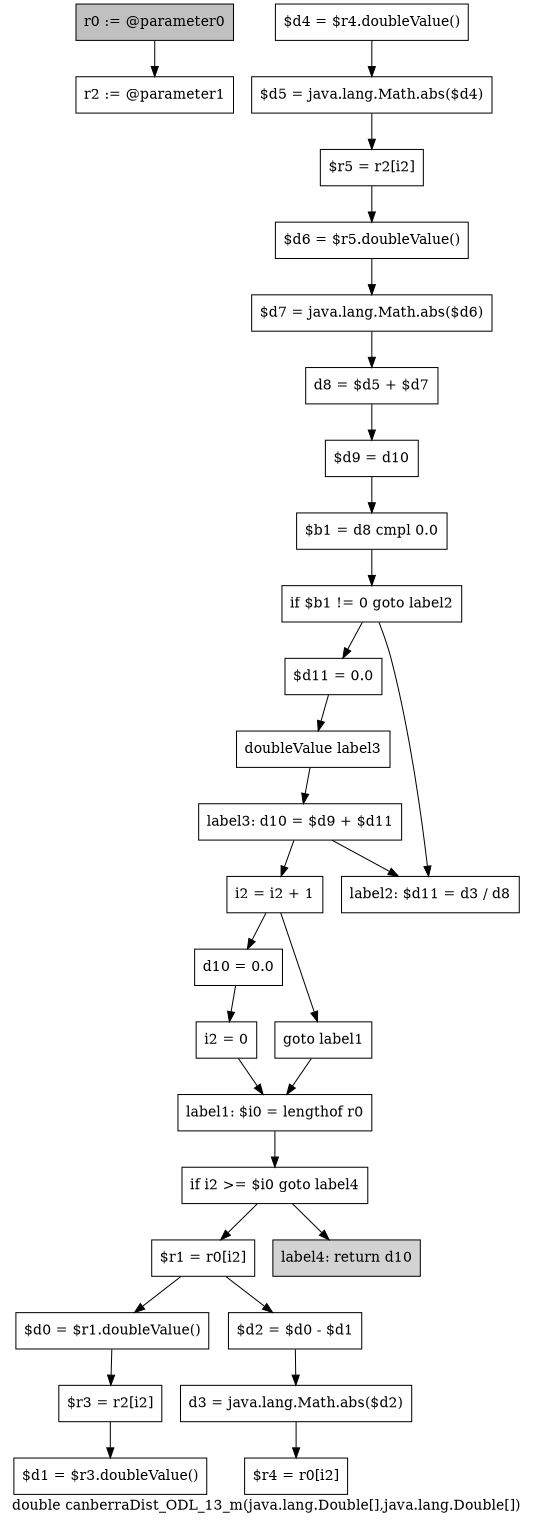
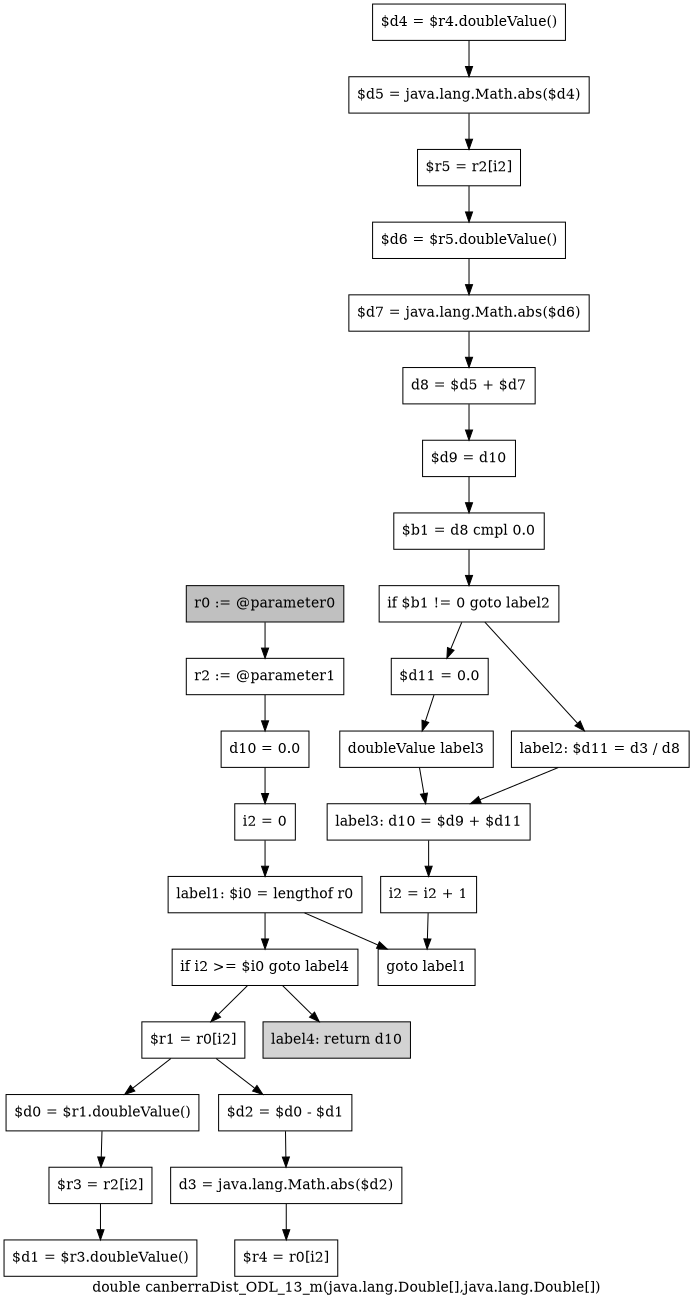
edge "label3: d10 = $d9 + $d11" -> "label2: $d11 = d3 / d8": reversed
edge "i2 = i2 + 1" -> "d10 = 0.0": now "r2 := @parameter1" -> "d10 = 0.0"
edge "goto label1" -> "label1: $i0 = lengthof r0": reversed
